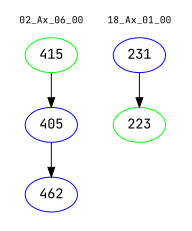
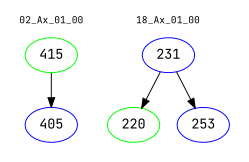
cluster "02_Ax_06_00": label "02_Ax_06_00" -> "02_Ax_01_00"
node "223": label "223" -> "220"
node "253": added
node "462": removed
